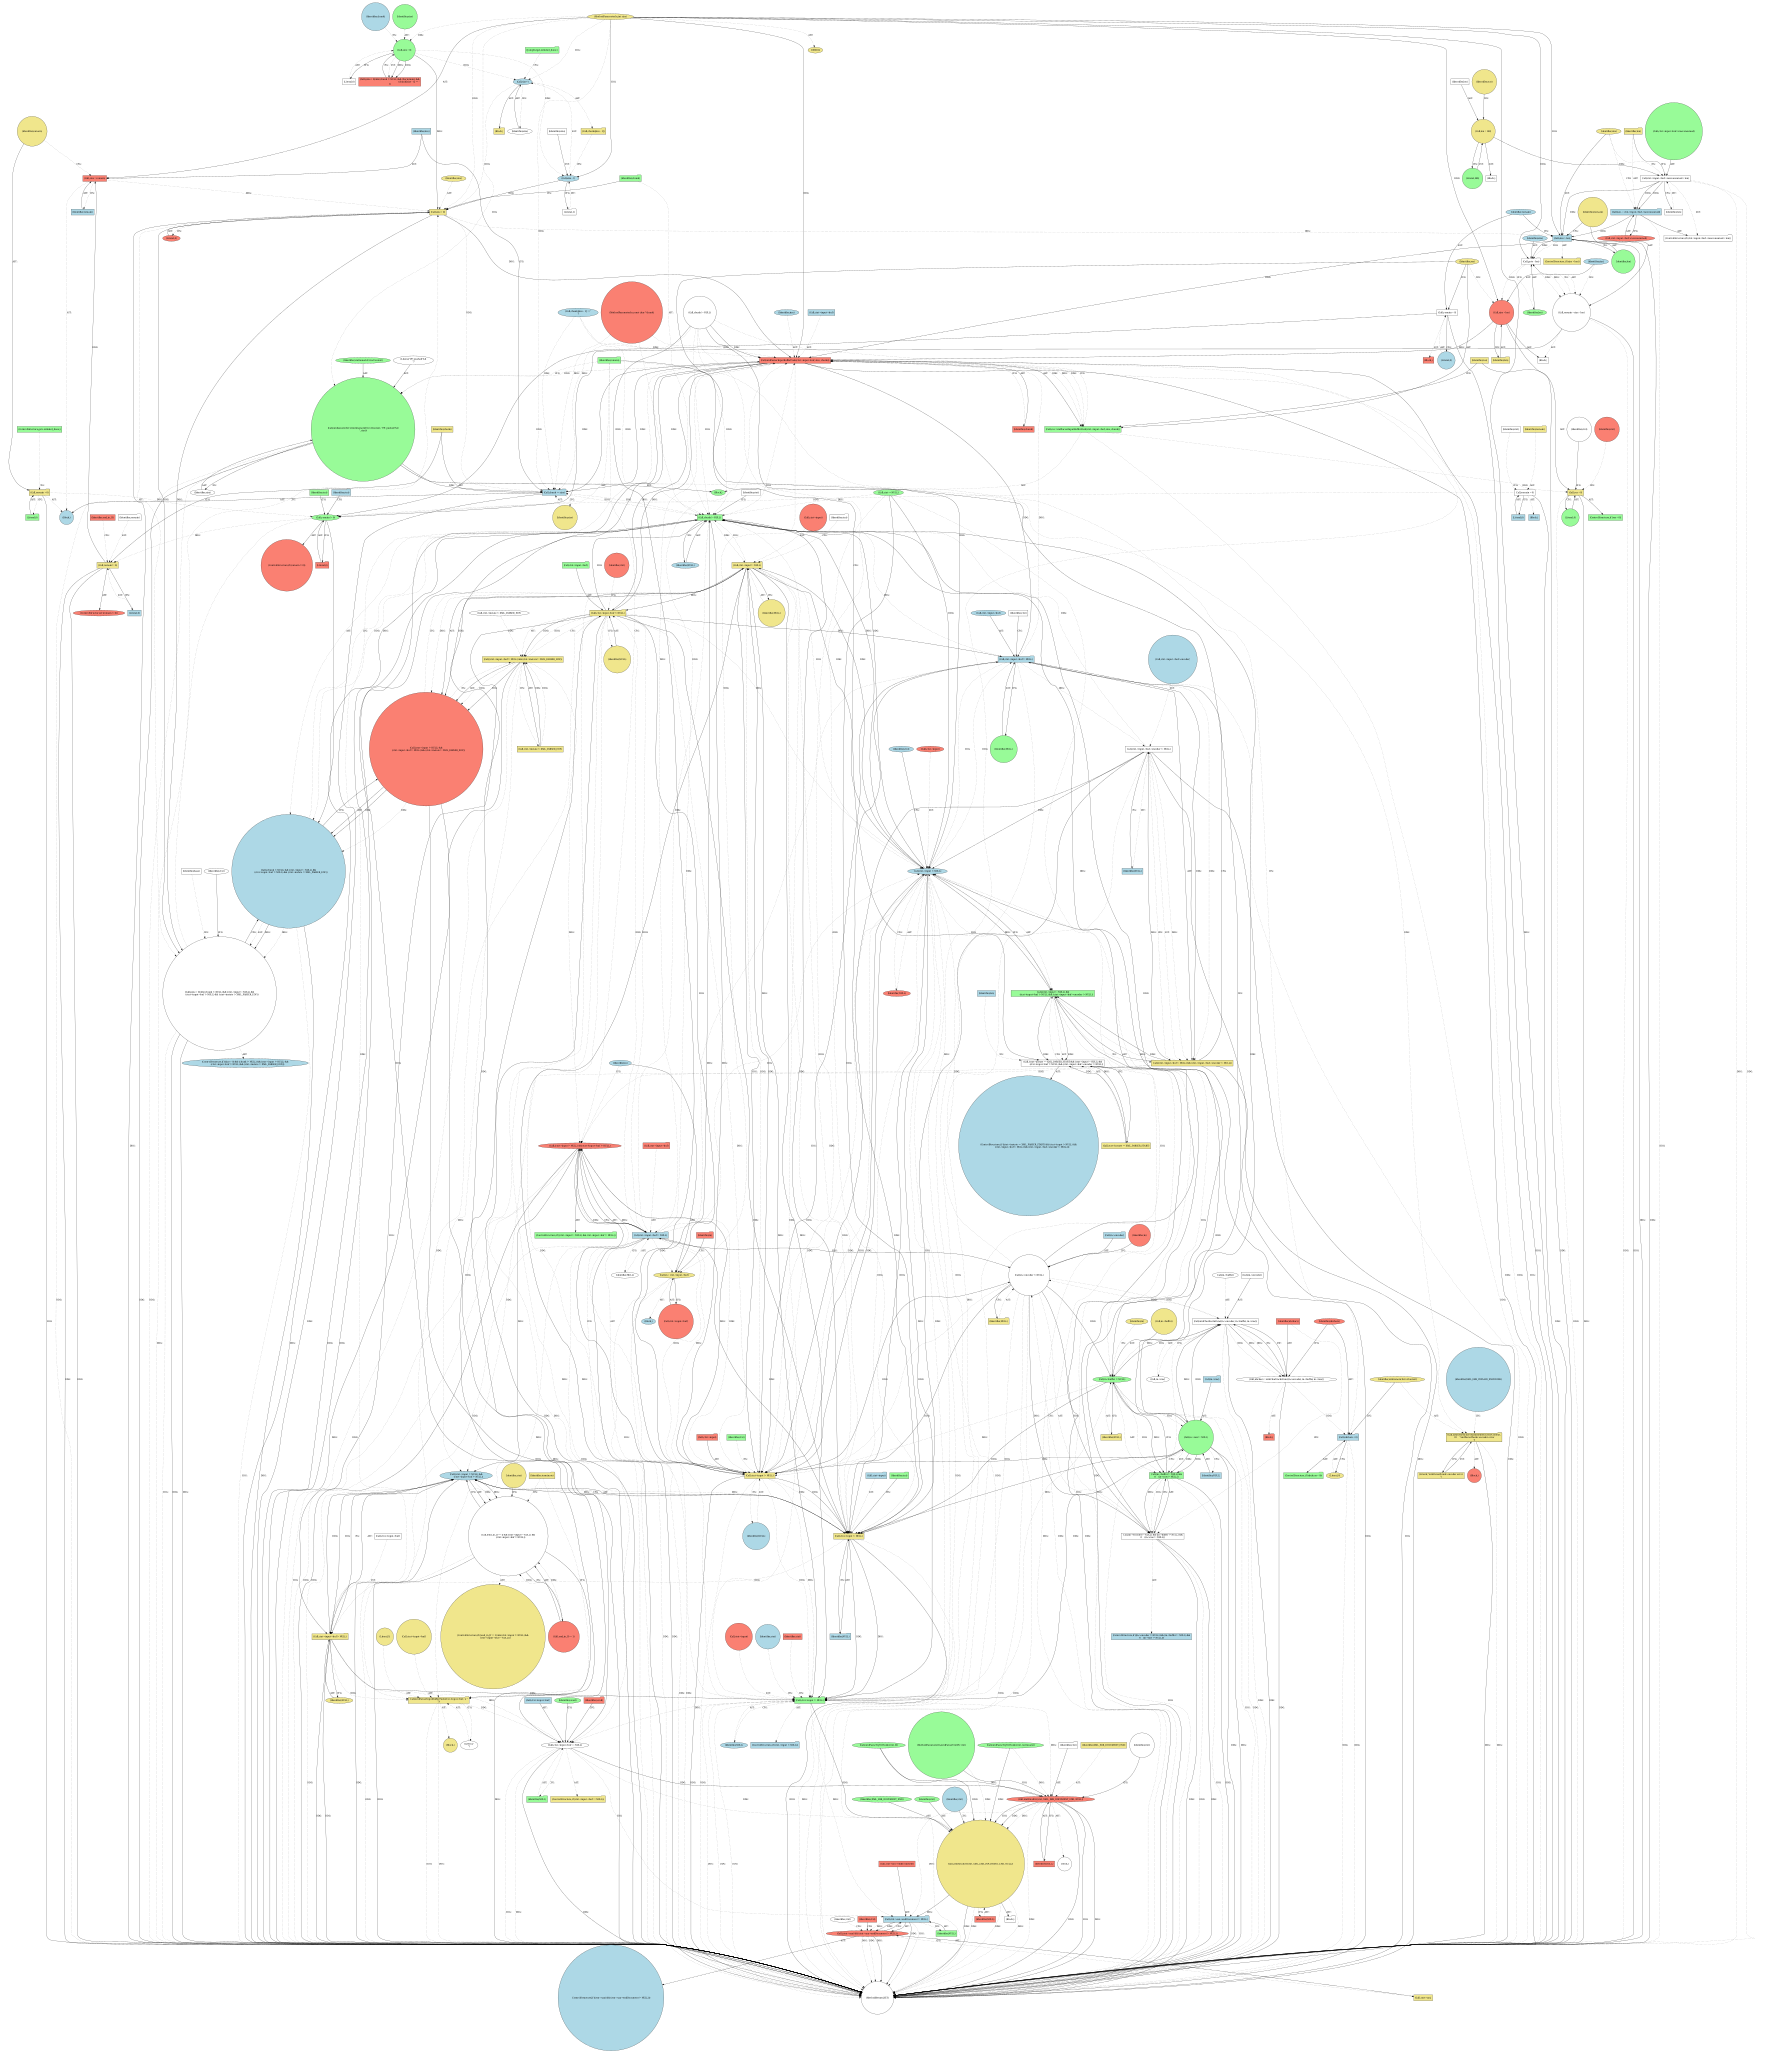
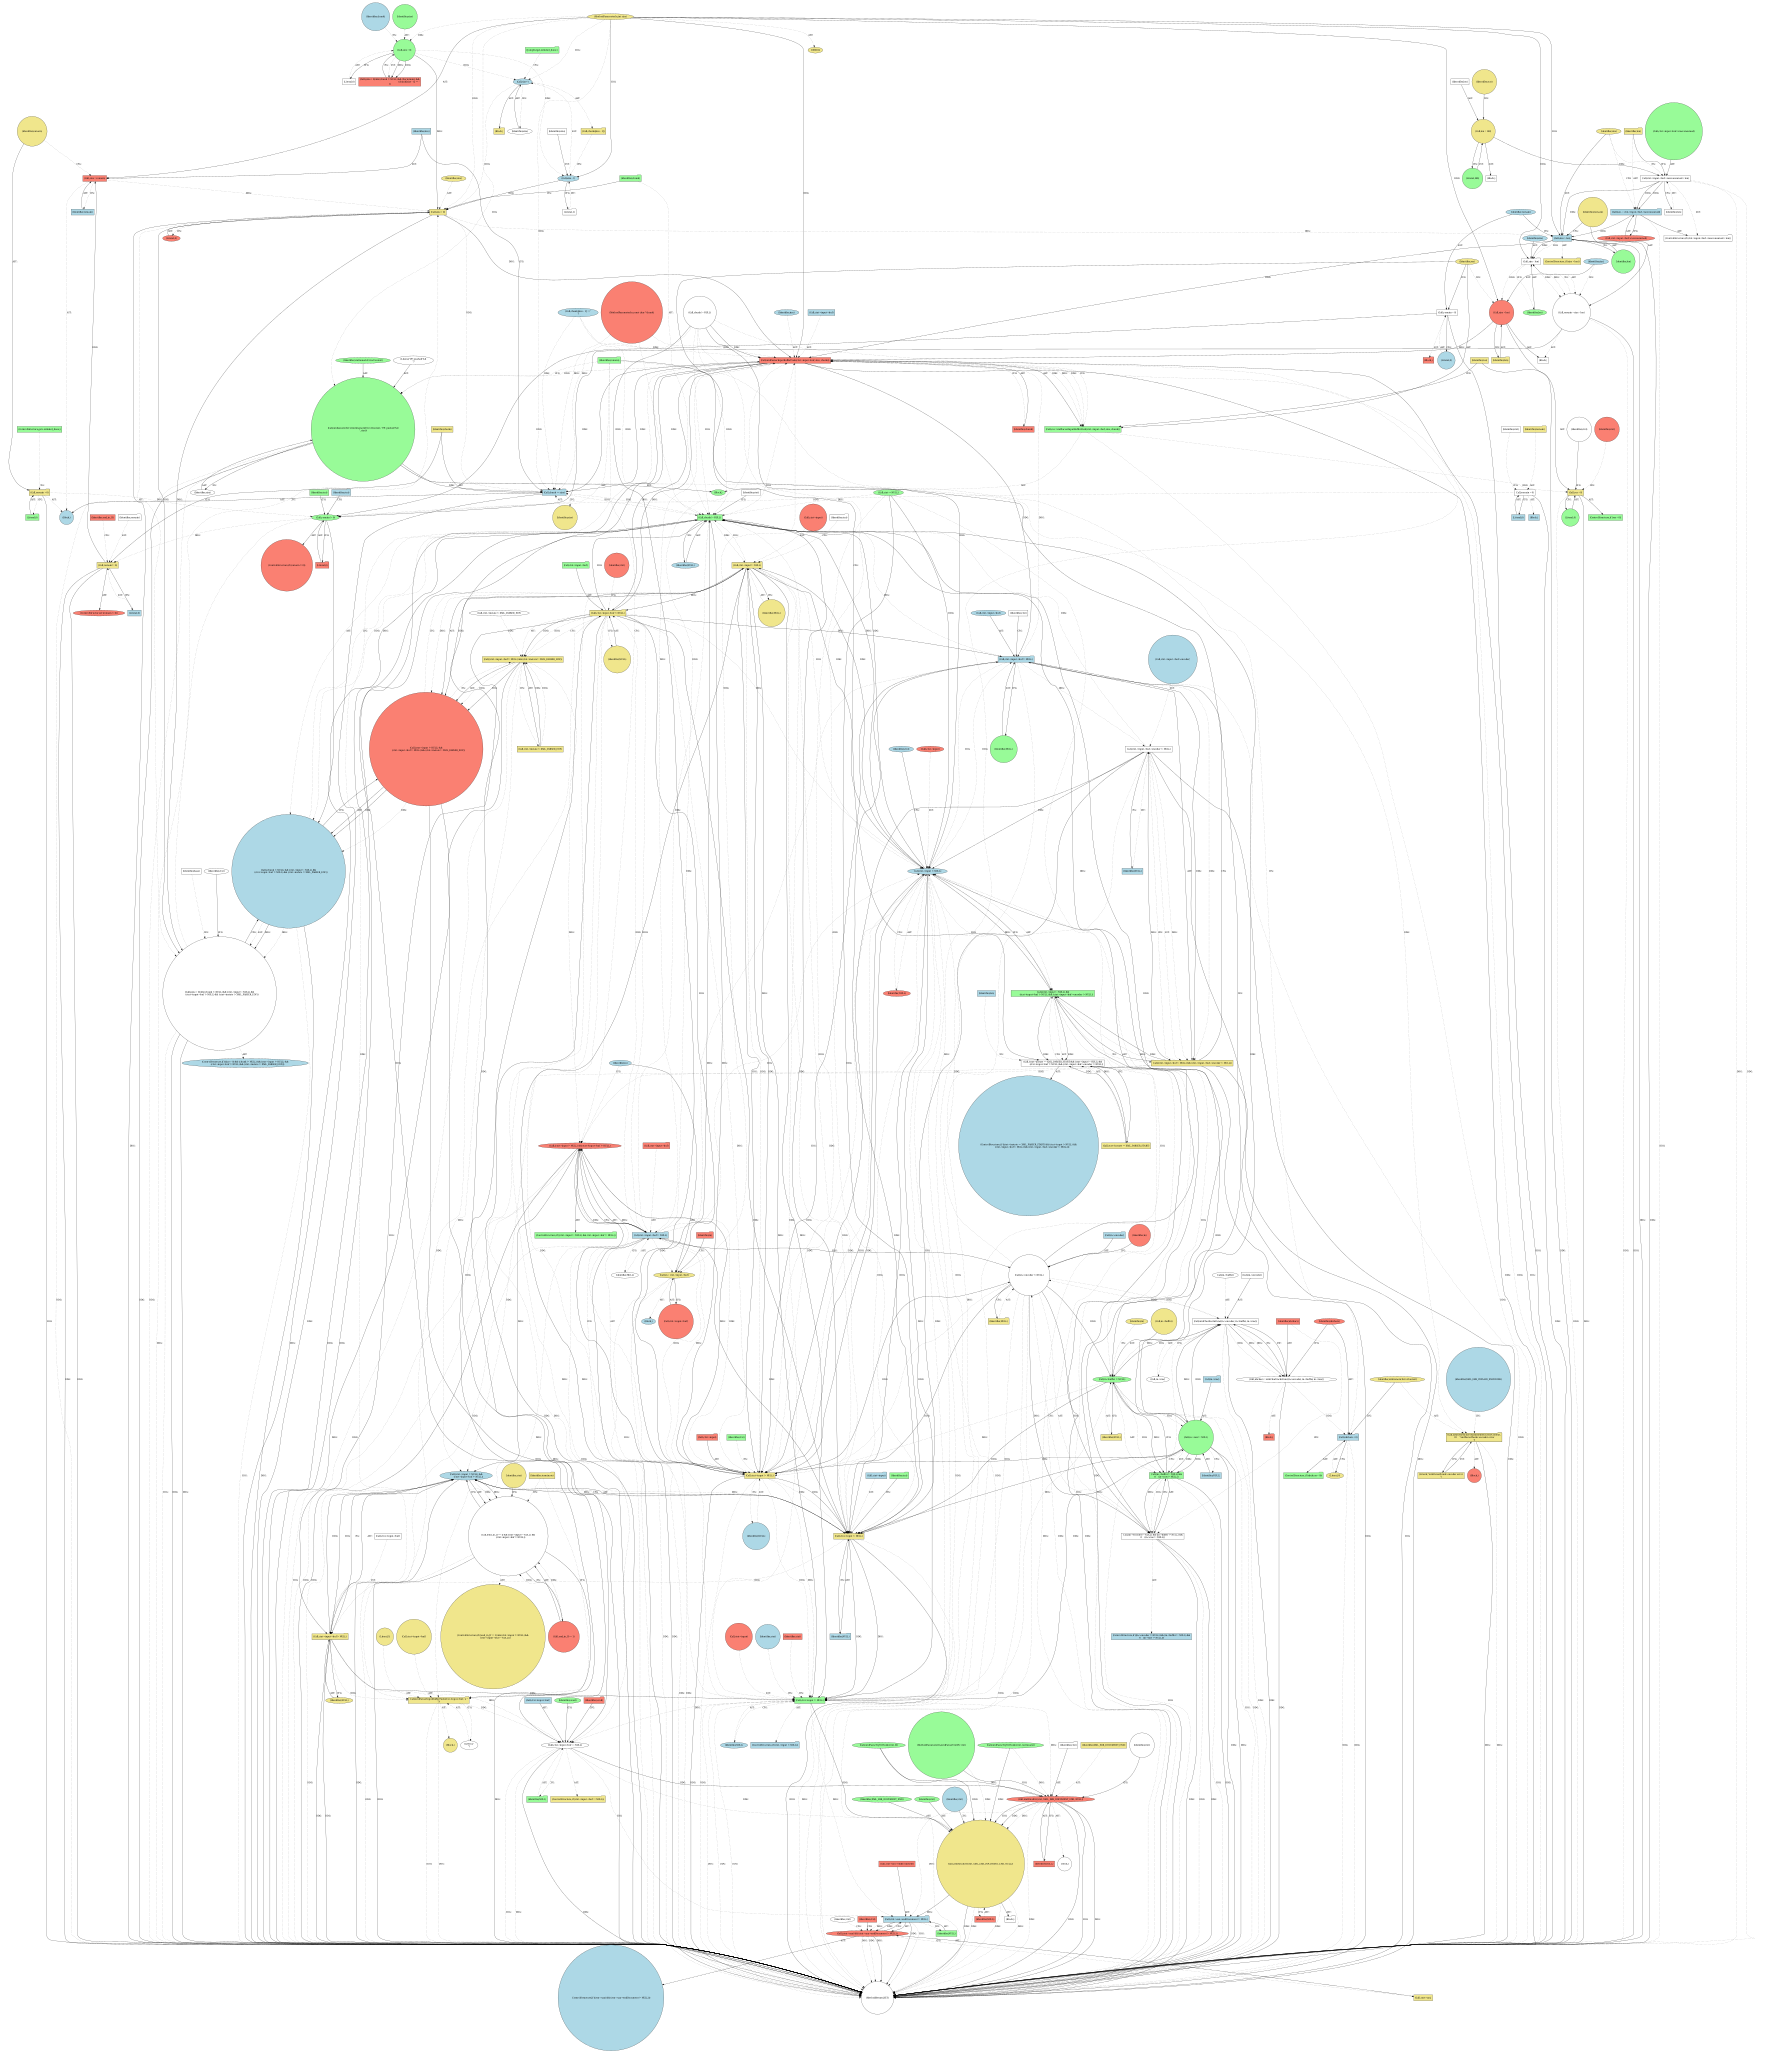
node "(Call,goto - len)": label "(Call,goto - len)" -> "(Call,size - len)"
edge "(MethodParameterIn,int size)" -> "(MethodReturn,RET)": removed, label "DDG:"
